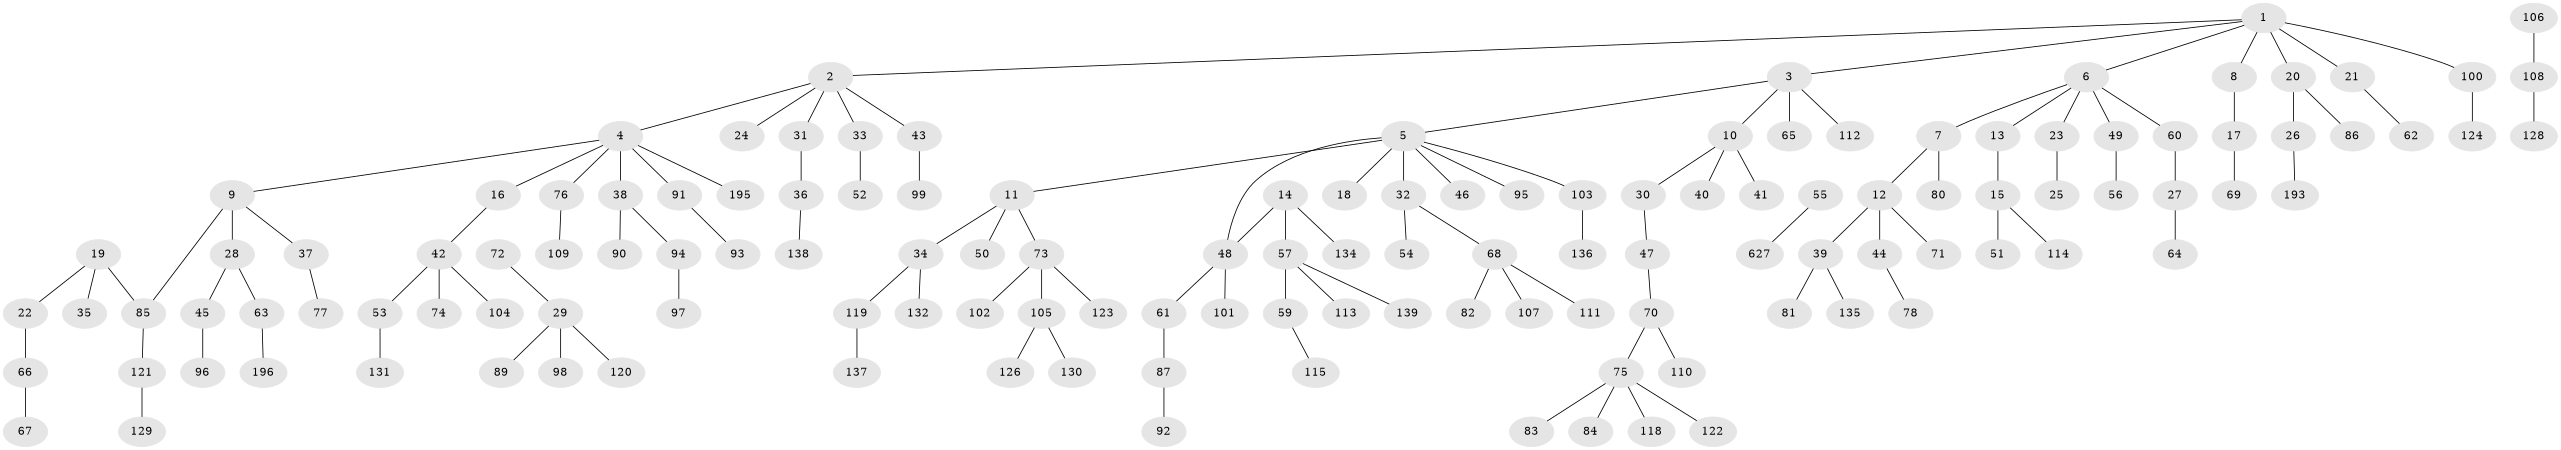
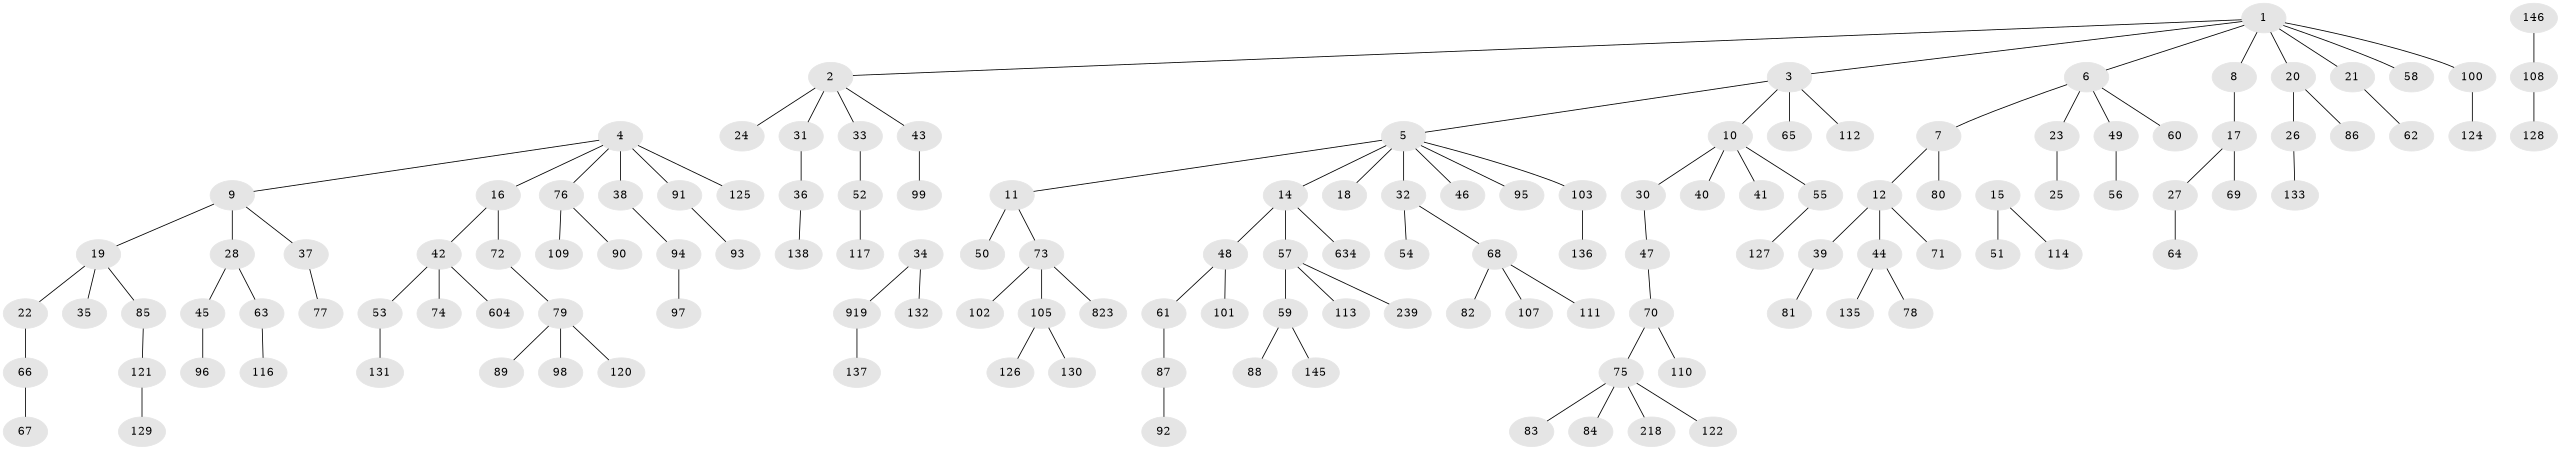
node "106": label "106" -> "146"
node "58": added
edge "2" -- "4": removed
node "13": removed
edge "5" -- "48": now "5" -- "14"
edge "10" -- "55": added
edge "60" -- "27": now "17" -- "27"
node "195": label "195" -> "125"
node "193": label "193" -> "133"
edge "16" -- "72": added
edge "38" -- "90": now "76" -- "90"
edge "11" -- "34": removed
edge "9" -- "85": now "9" -- "19"
node "117": added
node "134": label "134" -> "634"
node "627": label "627" -> "127"
edge "39" -- "135": now "44" -- "135"
node "104": label "104" -> "604"
node "29": label "29" -> "79"
node "119": label "119" -> "919"
node "123": label "123" -> "823"
node "139": label "139" -> "239"
node "196": label "196" -> "116"
node "88": added
node "115": label "115" -> "145"
node "118": label "118" -> "218"
